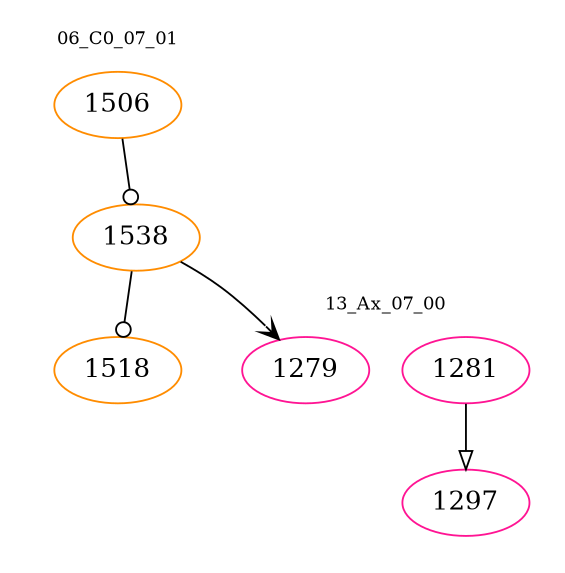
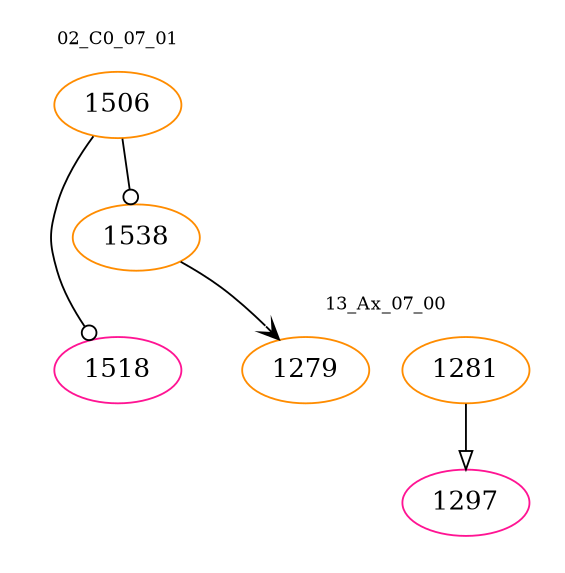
cluster "06_C0_07_01": label "06_C0_07_01" -> "02_C0_07_01"
edge "1538" -> "1518": now "1506" -> "1518"
node "1518": color darkorange -> deeppink
node "1279": color deeppink -> darkorange
node "1281": color deeppink -> darkorange
